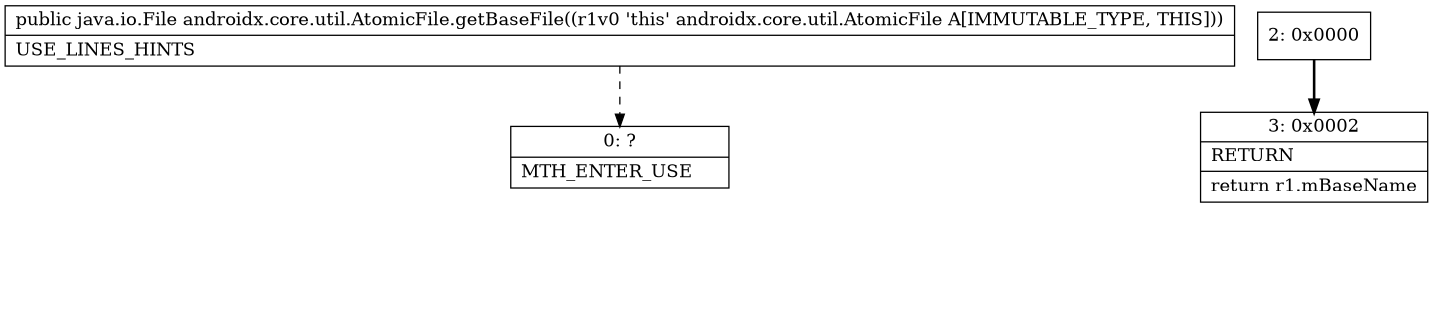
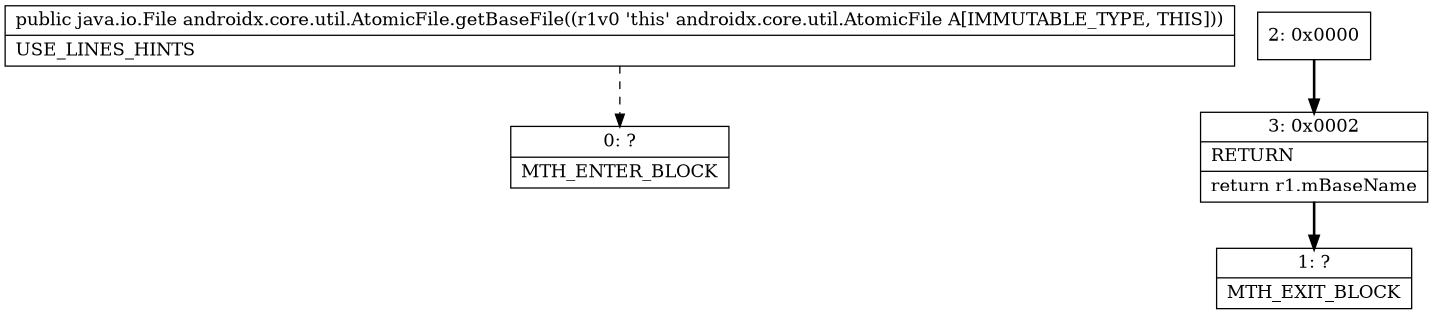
node "0: ?": text "MTH_ENTER_USE" -> "MTH_ENTER_BLOCK"
node "1: ?": added
